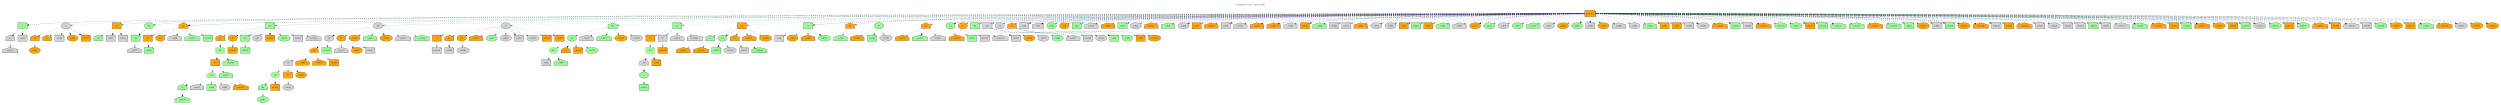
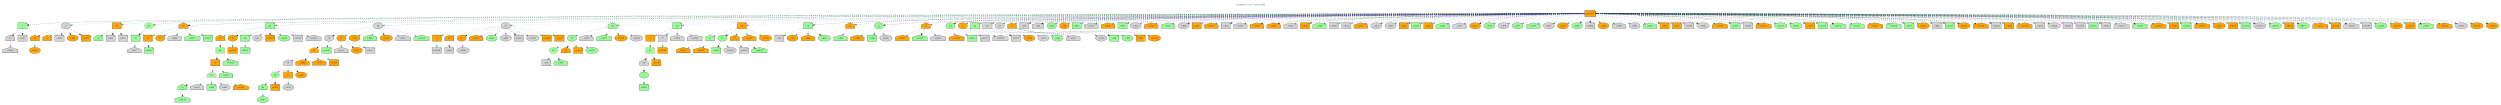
edge "germline" -> "11": added
node "41": color black -> indianred1
node "cell150": removed
